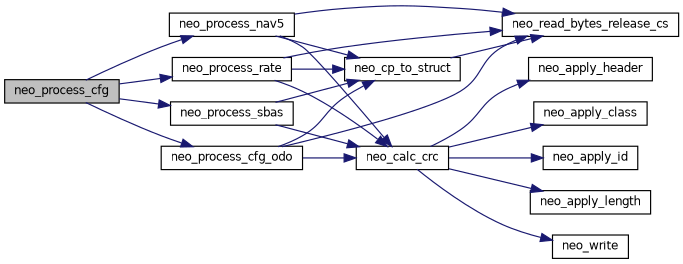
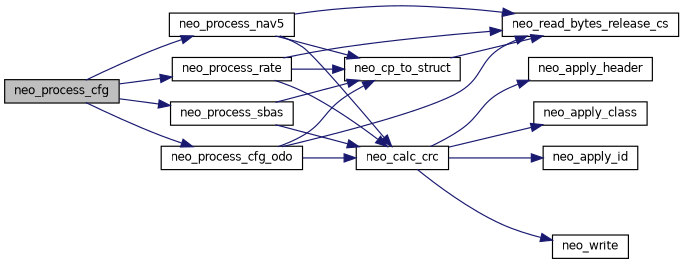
node "neo_apply_length": removed
